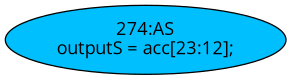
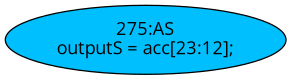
node "274:AS outputS = acc[23:12];": label "274:AS outputS = acc[23:12];" -> "275:AS outputS = acc[23:12];"
